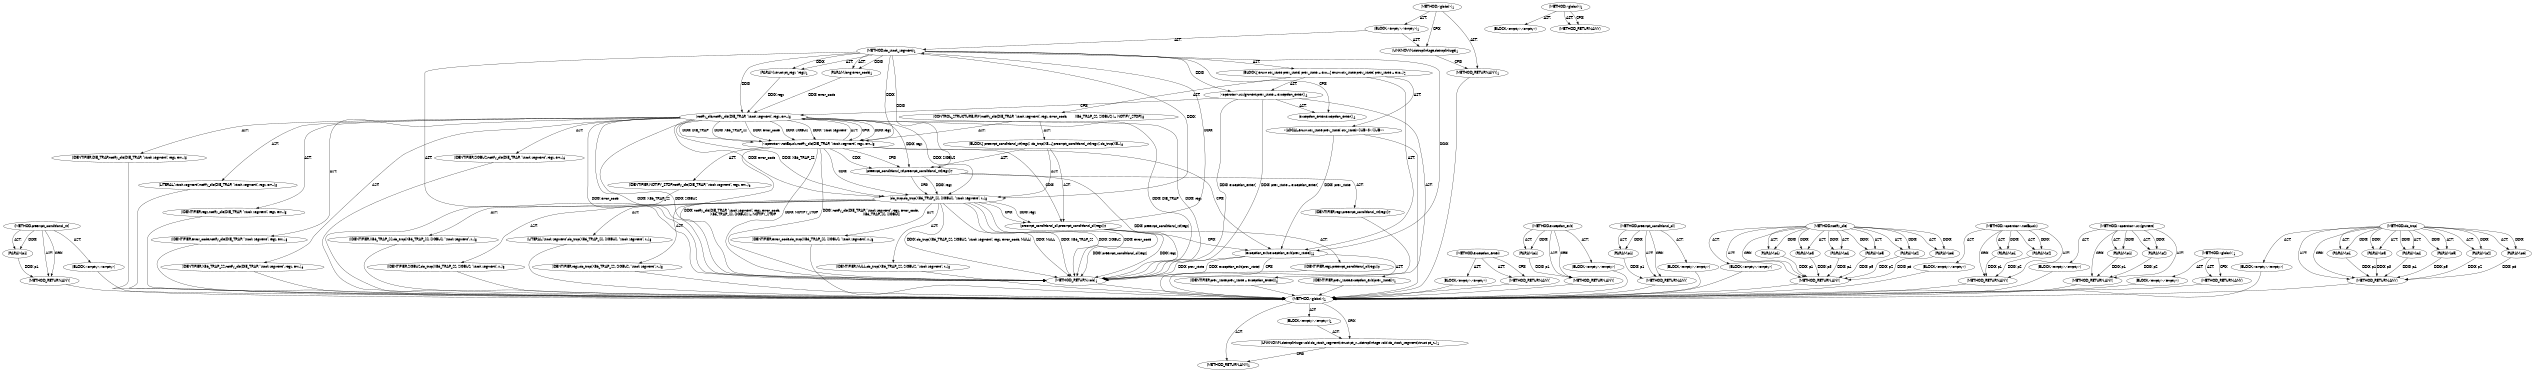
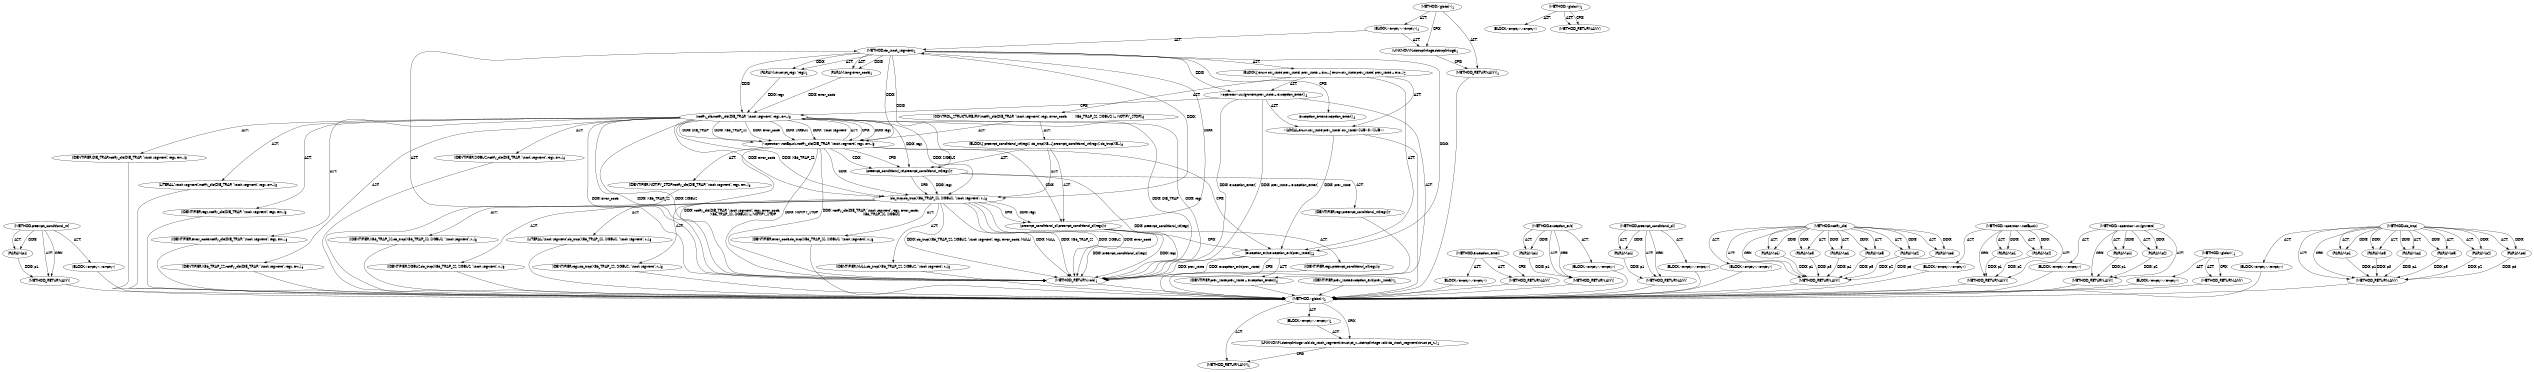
edge "(<operator>.assignment,prev_state = exception_enter())" -> "(exception_enter,exception_enter())": now "(<operator>.assignment,prev_state = exception_enter())" -> "<(LOCAL,enum ctx_state prev_state: ctx_state)<SUB>3</SUB>>"
edge "(METHOD,do_stack_segment)" -> "(METHOD_RETURN,void)": reversed
edge "(exception_exit,exception_exit(prev_state))" -> "(IDENTIFIER,prev_state,exception_exit(prev_state))": now "(exception_exit,exception_exit(prev_state))" -> "(IDENTIFIER,prev_state,prev_state = exception_enter())"
